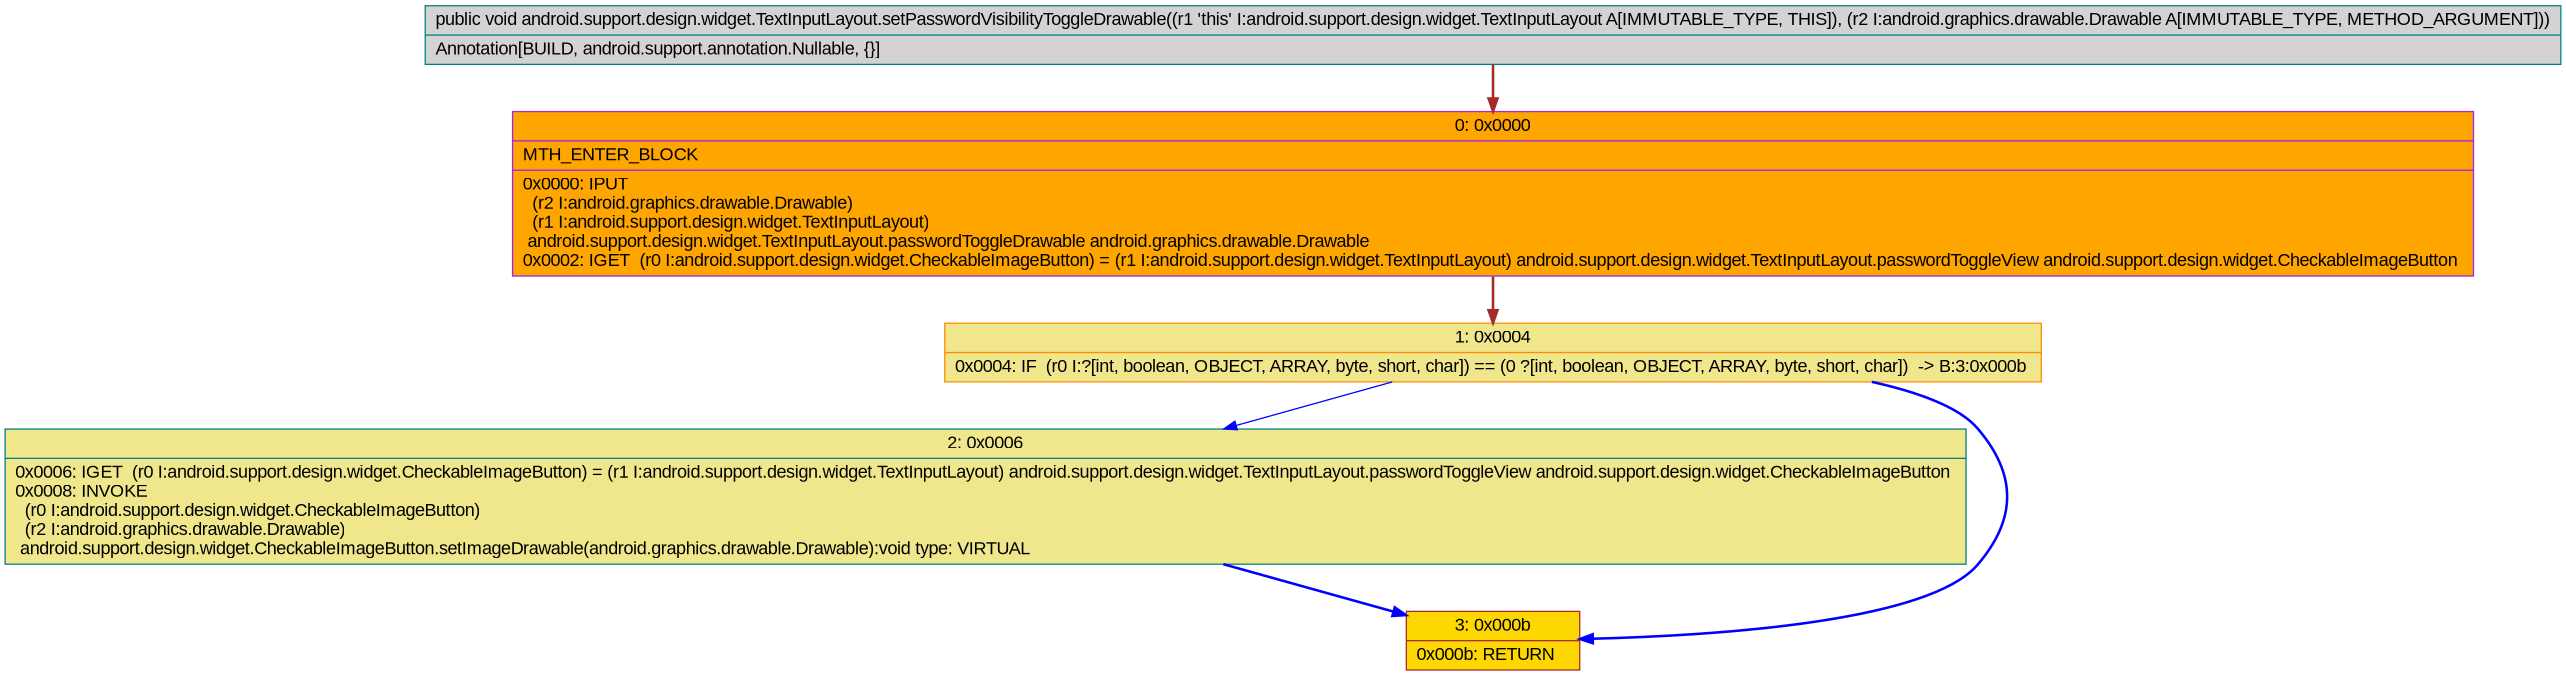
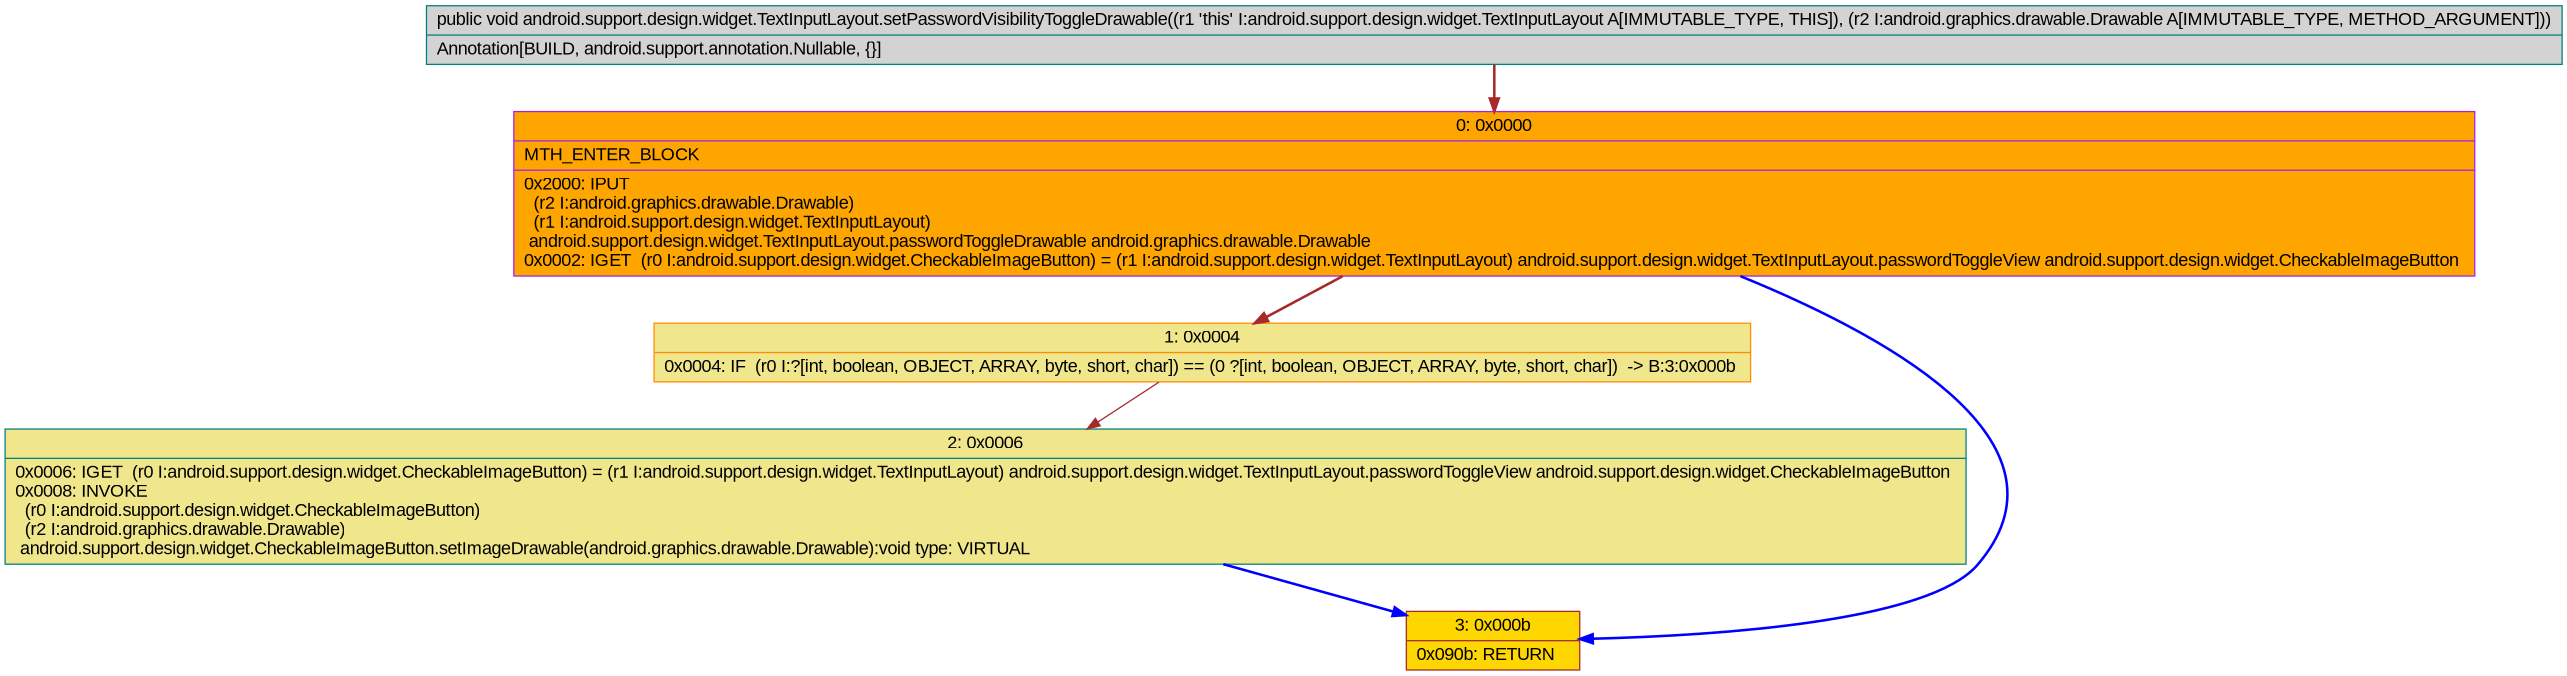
node "0: 0x0000": text "0x0000: IPUT" -> "0x2000: IPUT"
edge "1: 0x0004" -> "2: 0x0006": color blue -> brown
edge "1: 0x0004" -> "3: 0x000b": now "0: 0x0000" -> "3: 0x000b"
node "3: 0x000b": text "0x000b: RETURN" -> "0x090b: RETURN"
